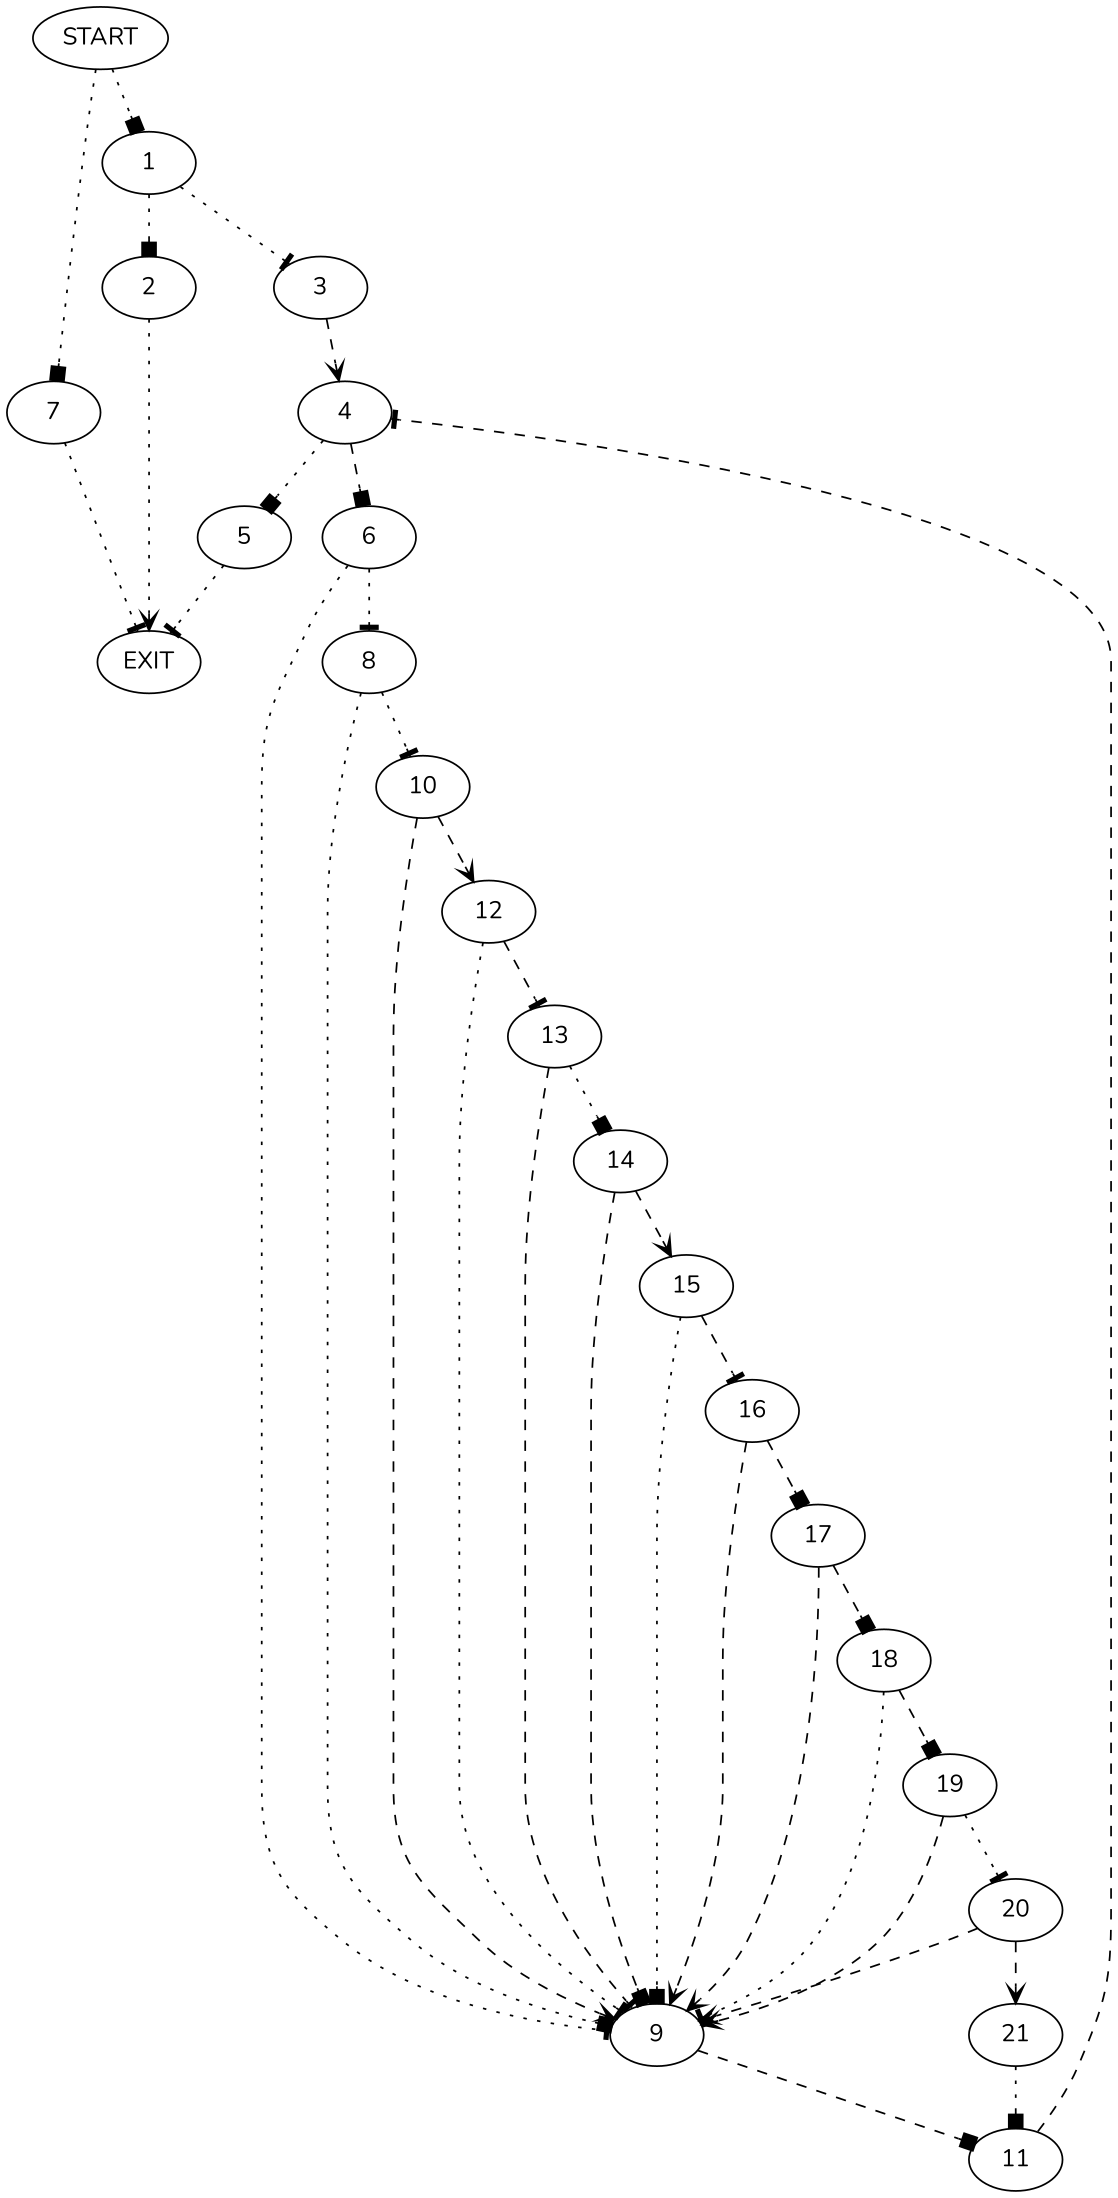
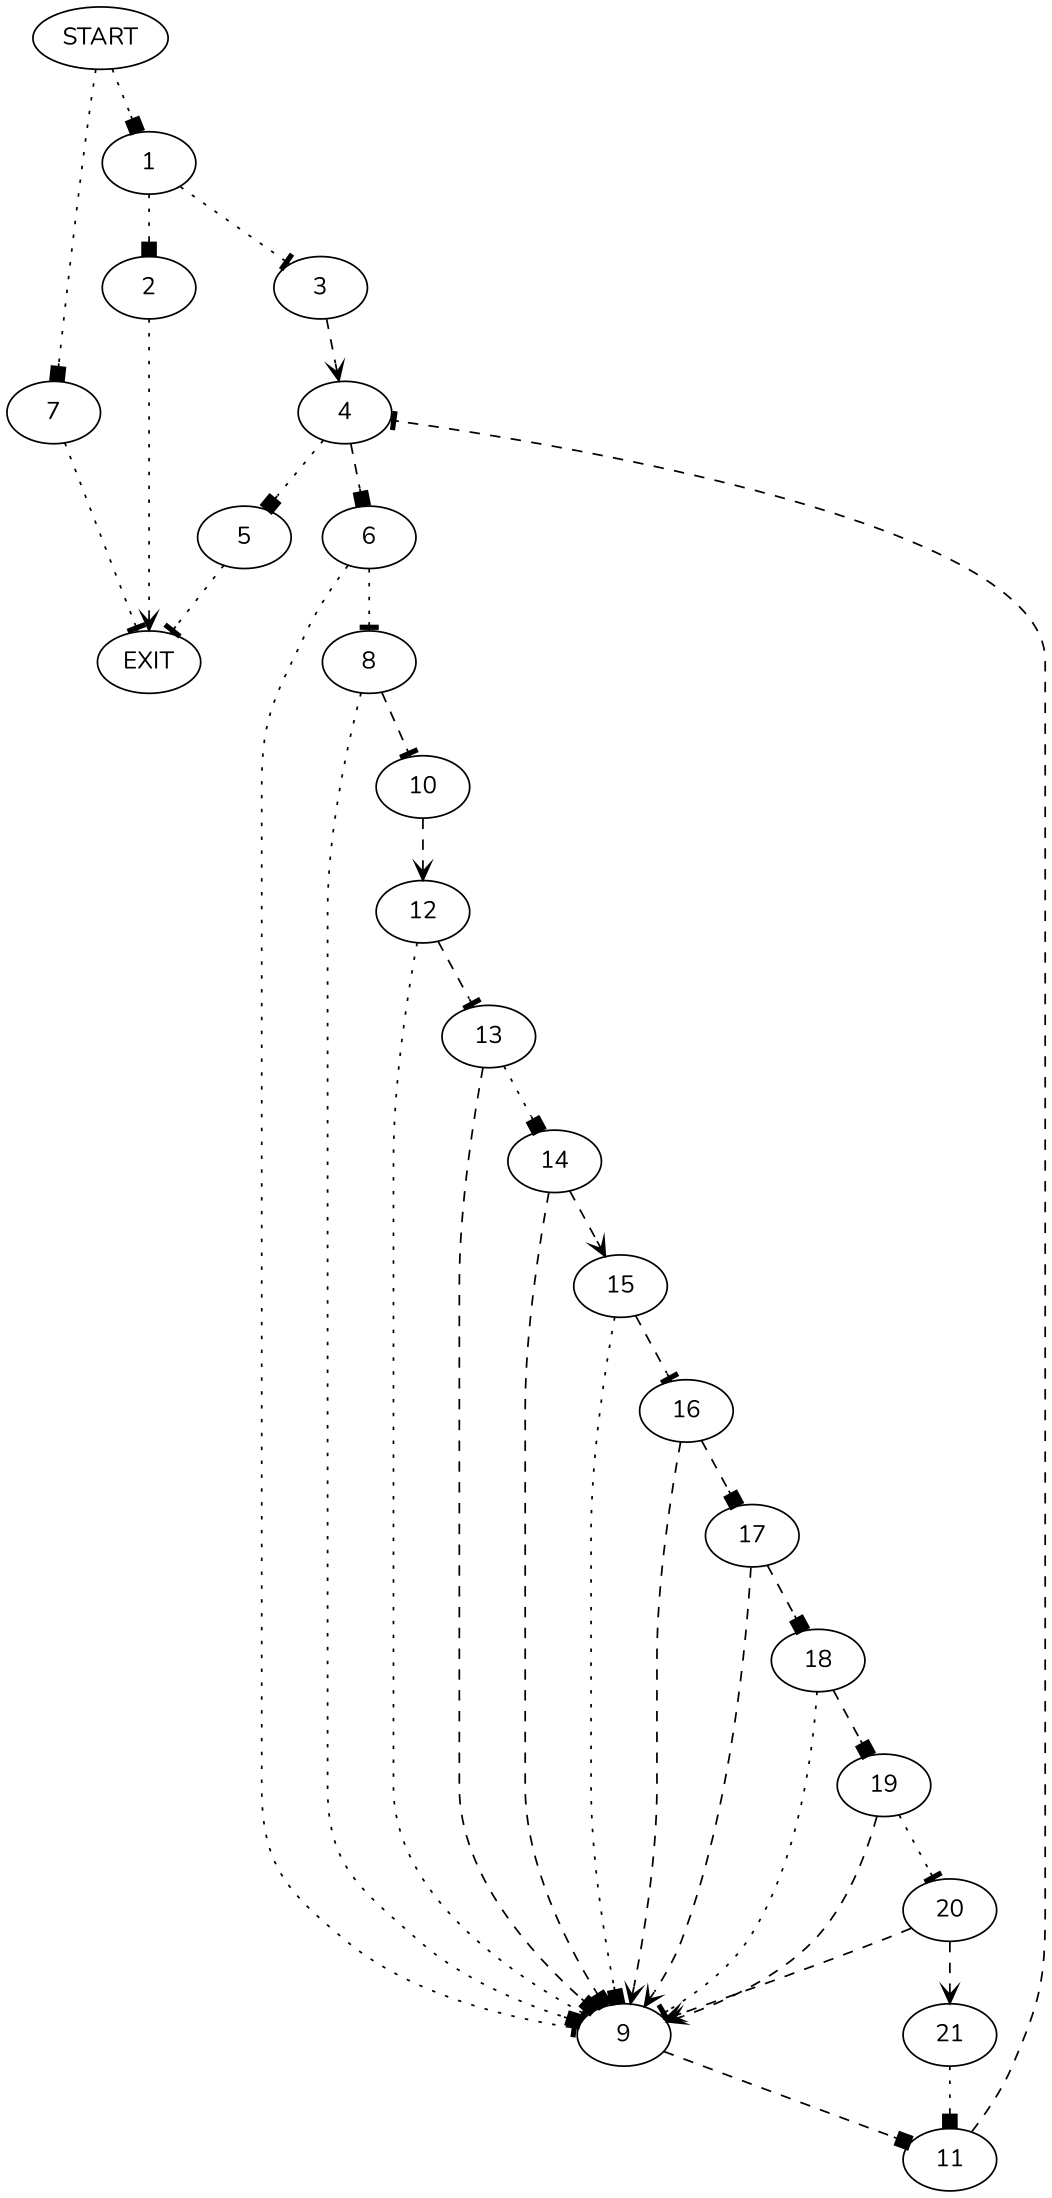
edge "8" -> "10": style dotted -> dashed
edge "10" -> "9": removed
edge "13" -> "9": arrowhead tee -> box
